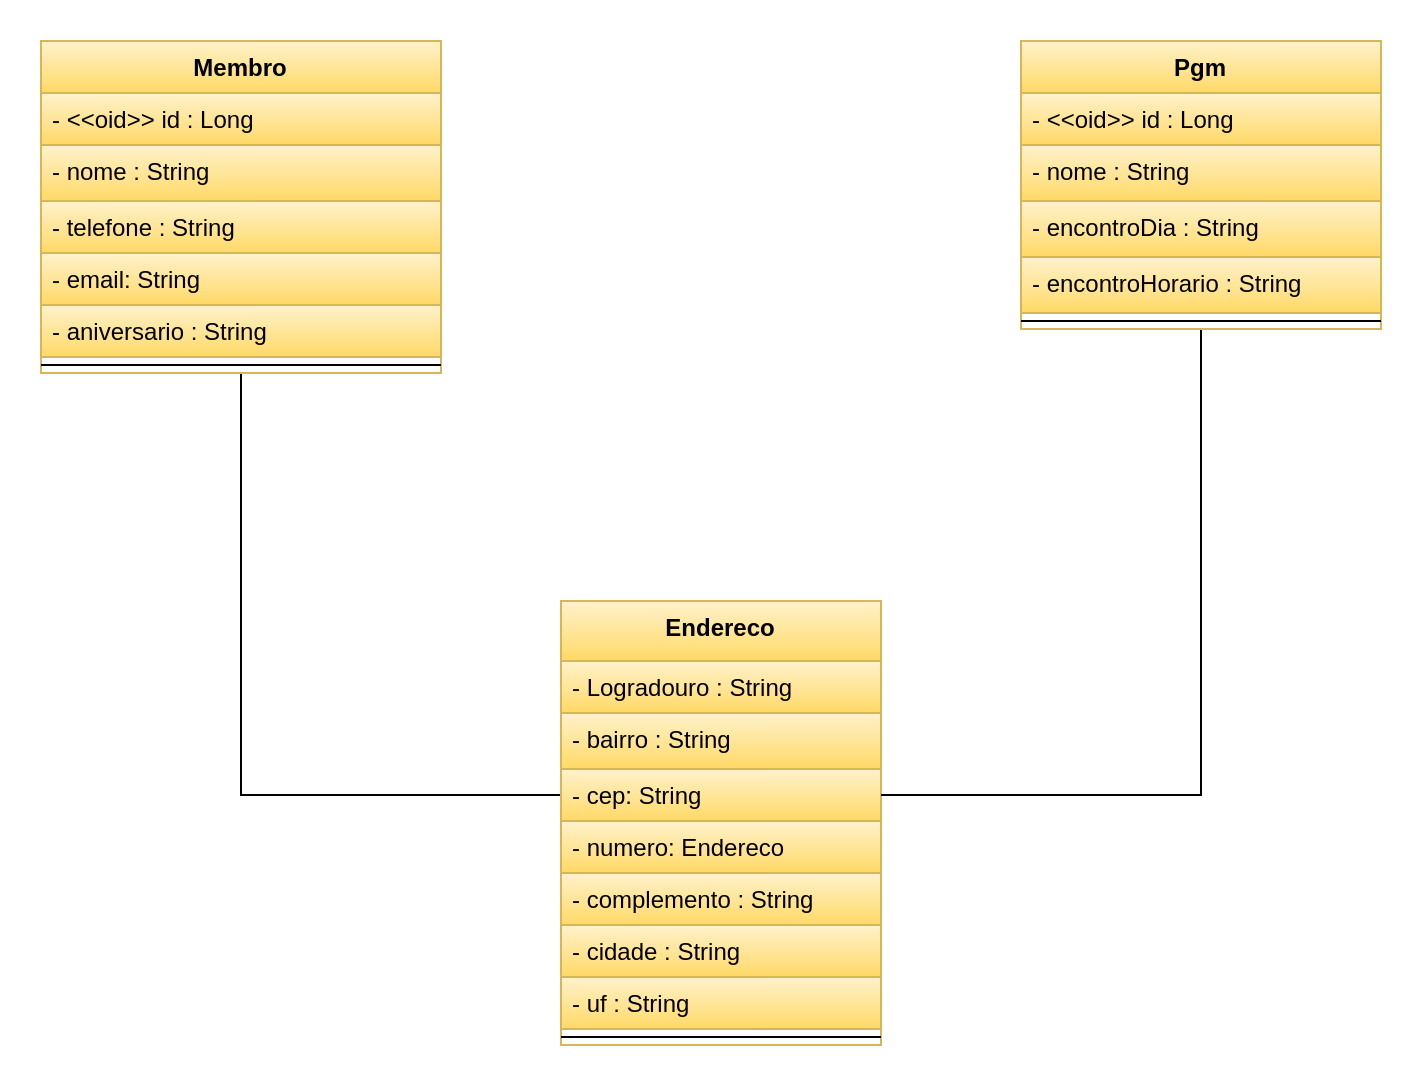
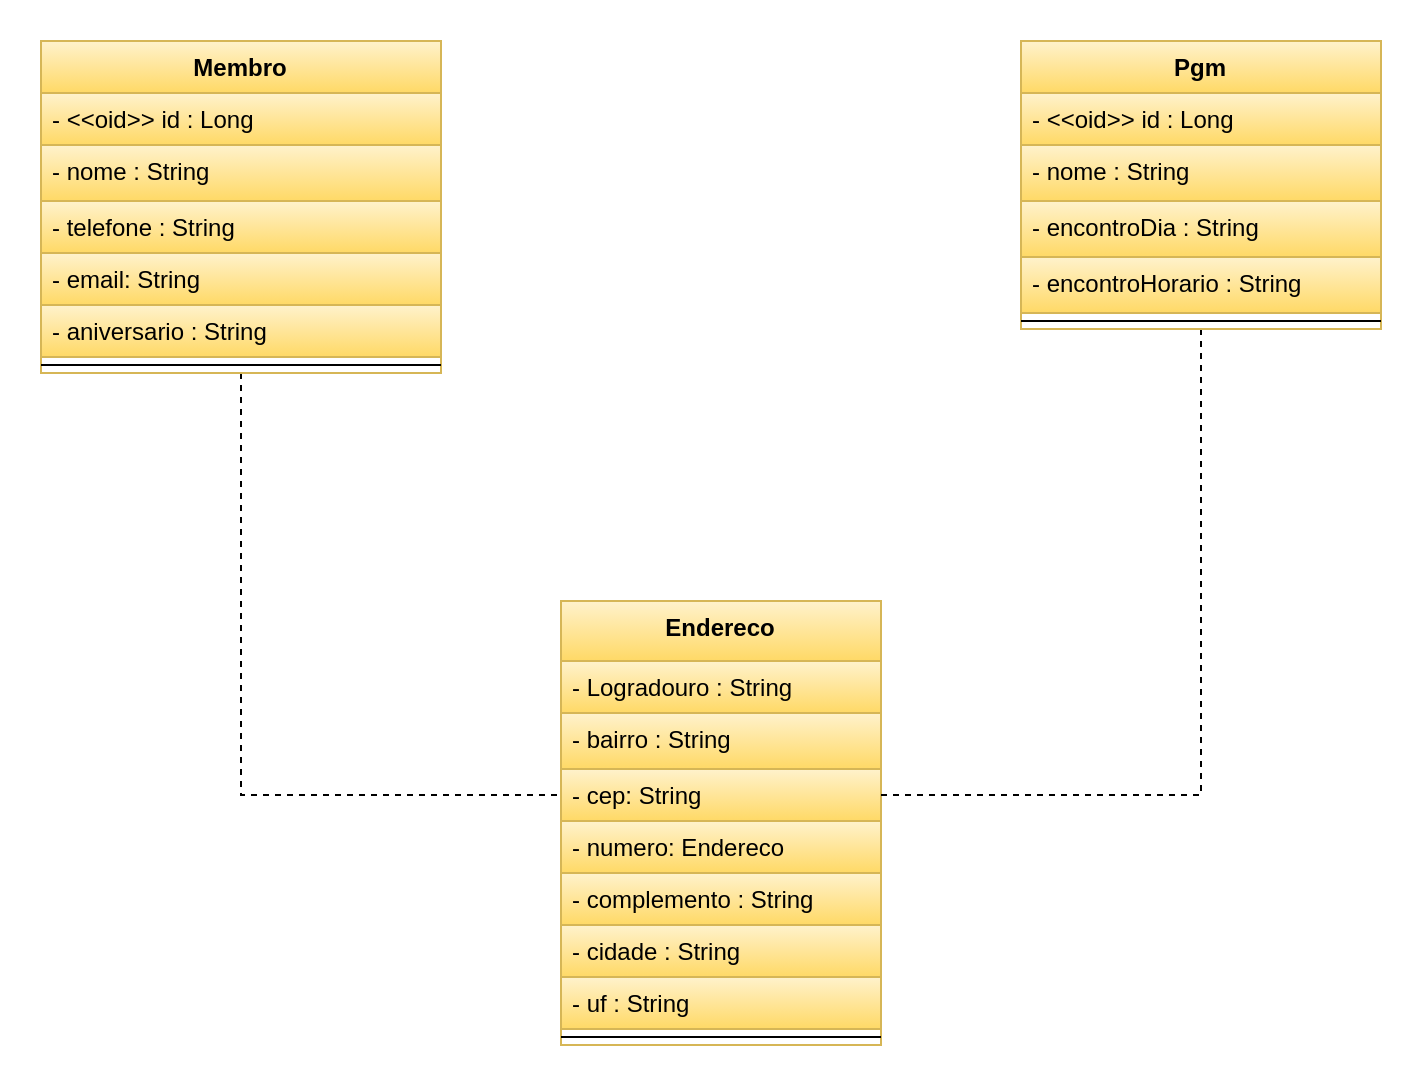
edge "Pgm" -- "- cep: String": style solid -> dashed
edge "Membro" -- "- cep: String": style solid -> dashed
